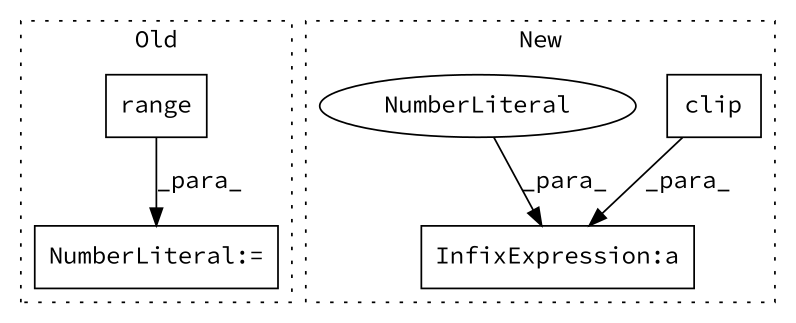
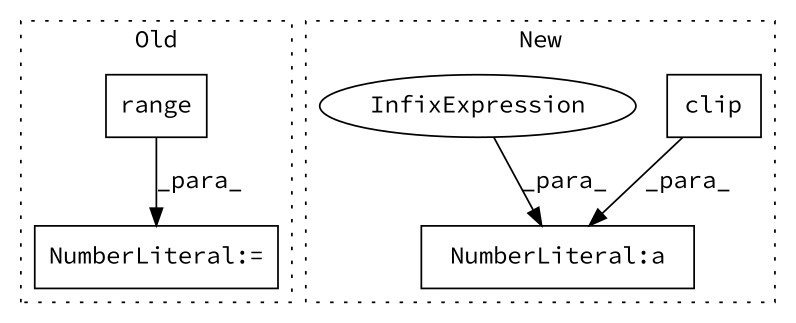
node "NumberLiteral": label "NumberLiteral" -> "InfixExpression"
node "InfixExpression:a": label "InfixExpression:a" -> "NumberLiteral:a"
